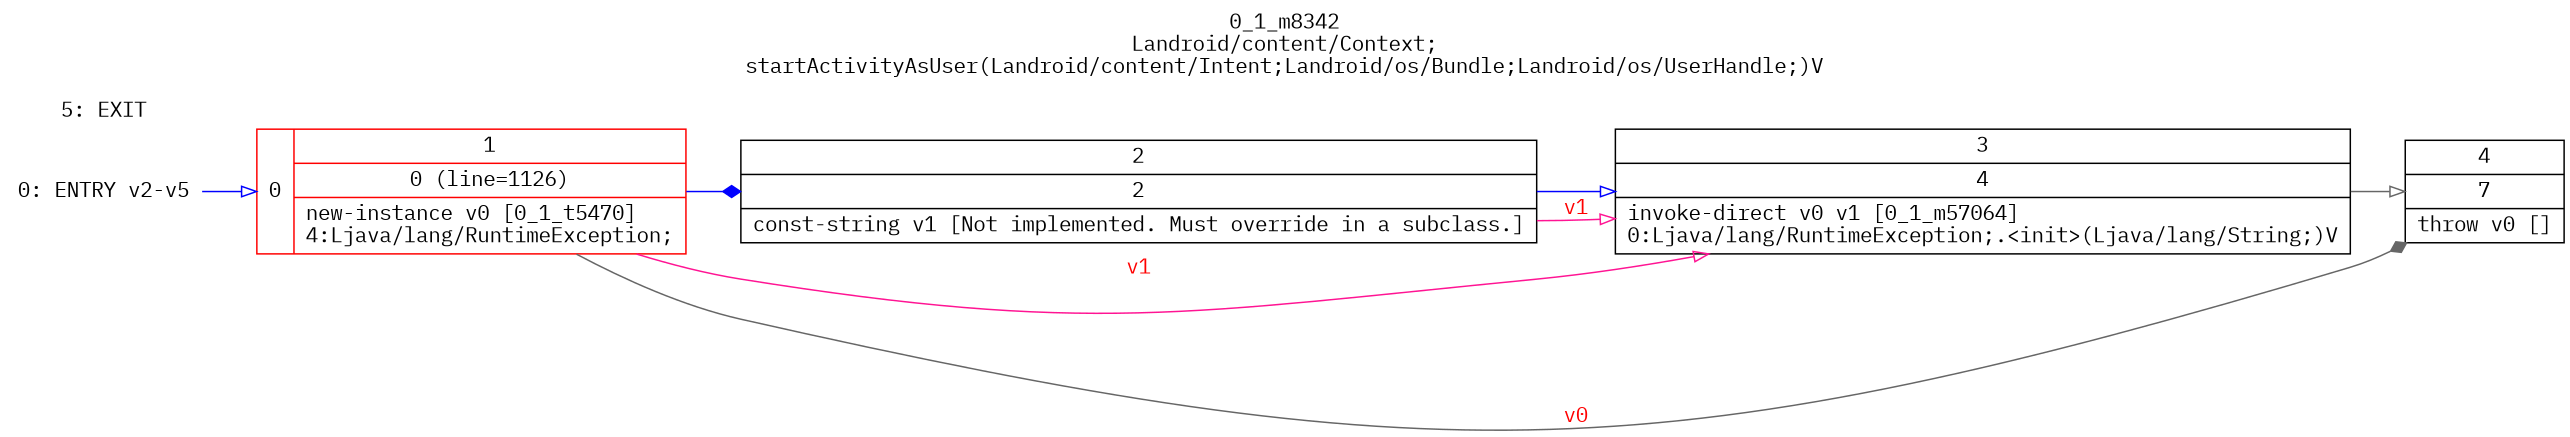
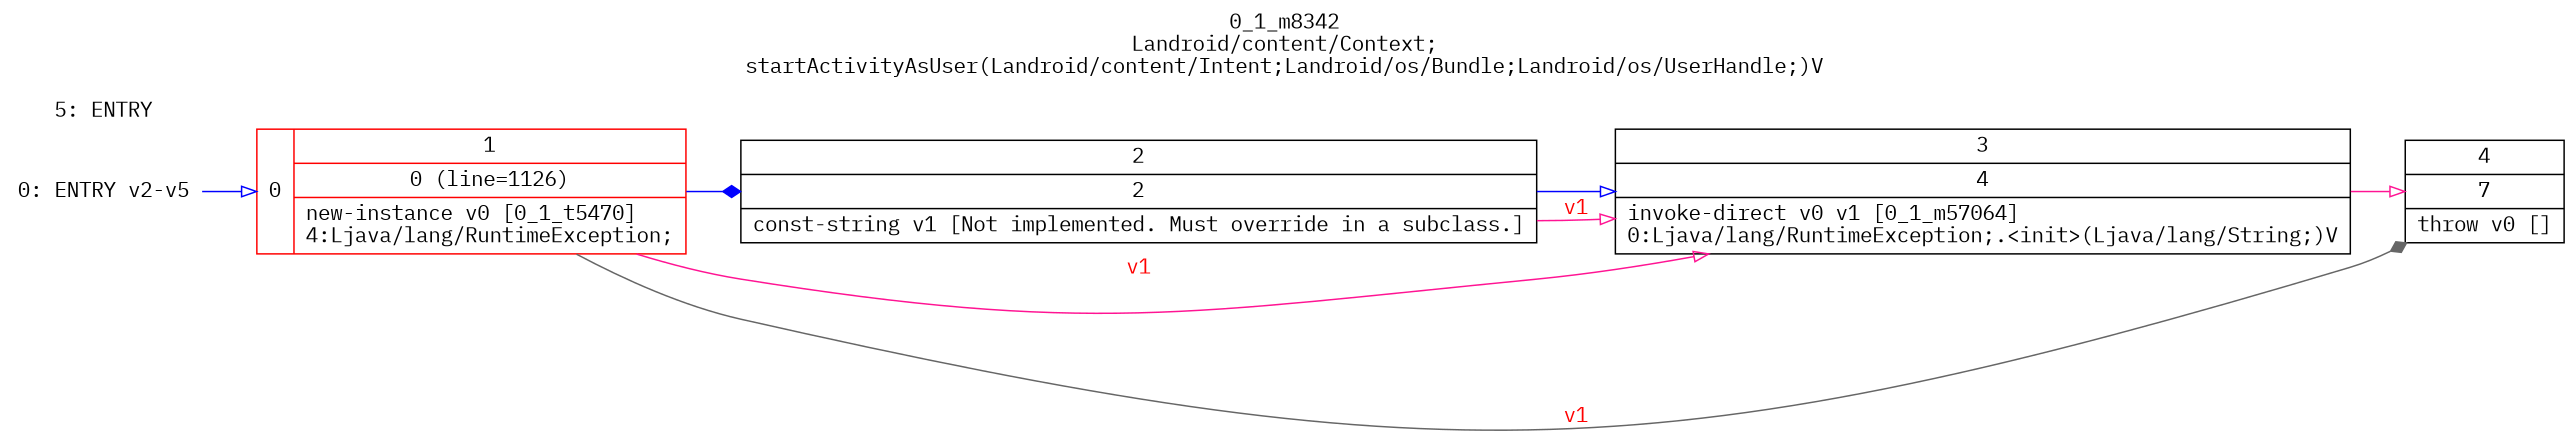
node "5: EXIT": label "5: EXIT" -> "5: ENTRY"
edge "3" -> "4": color gray40 -> deeppink
edge "0" -> "4": label "v0" -> "v1"
